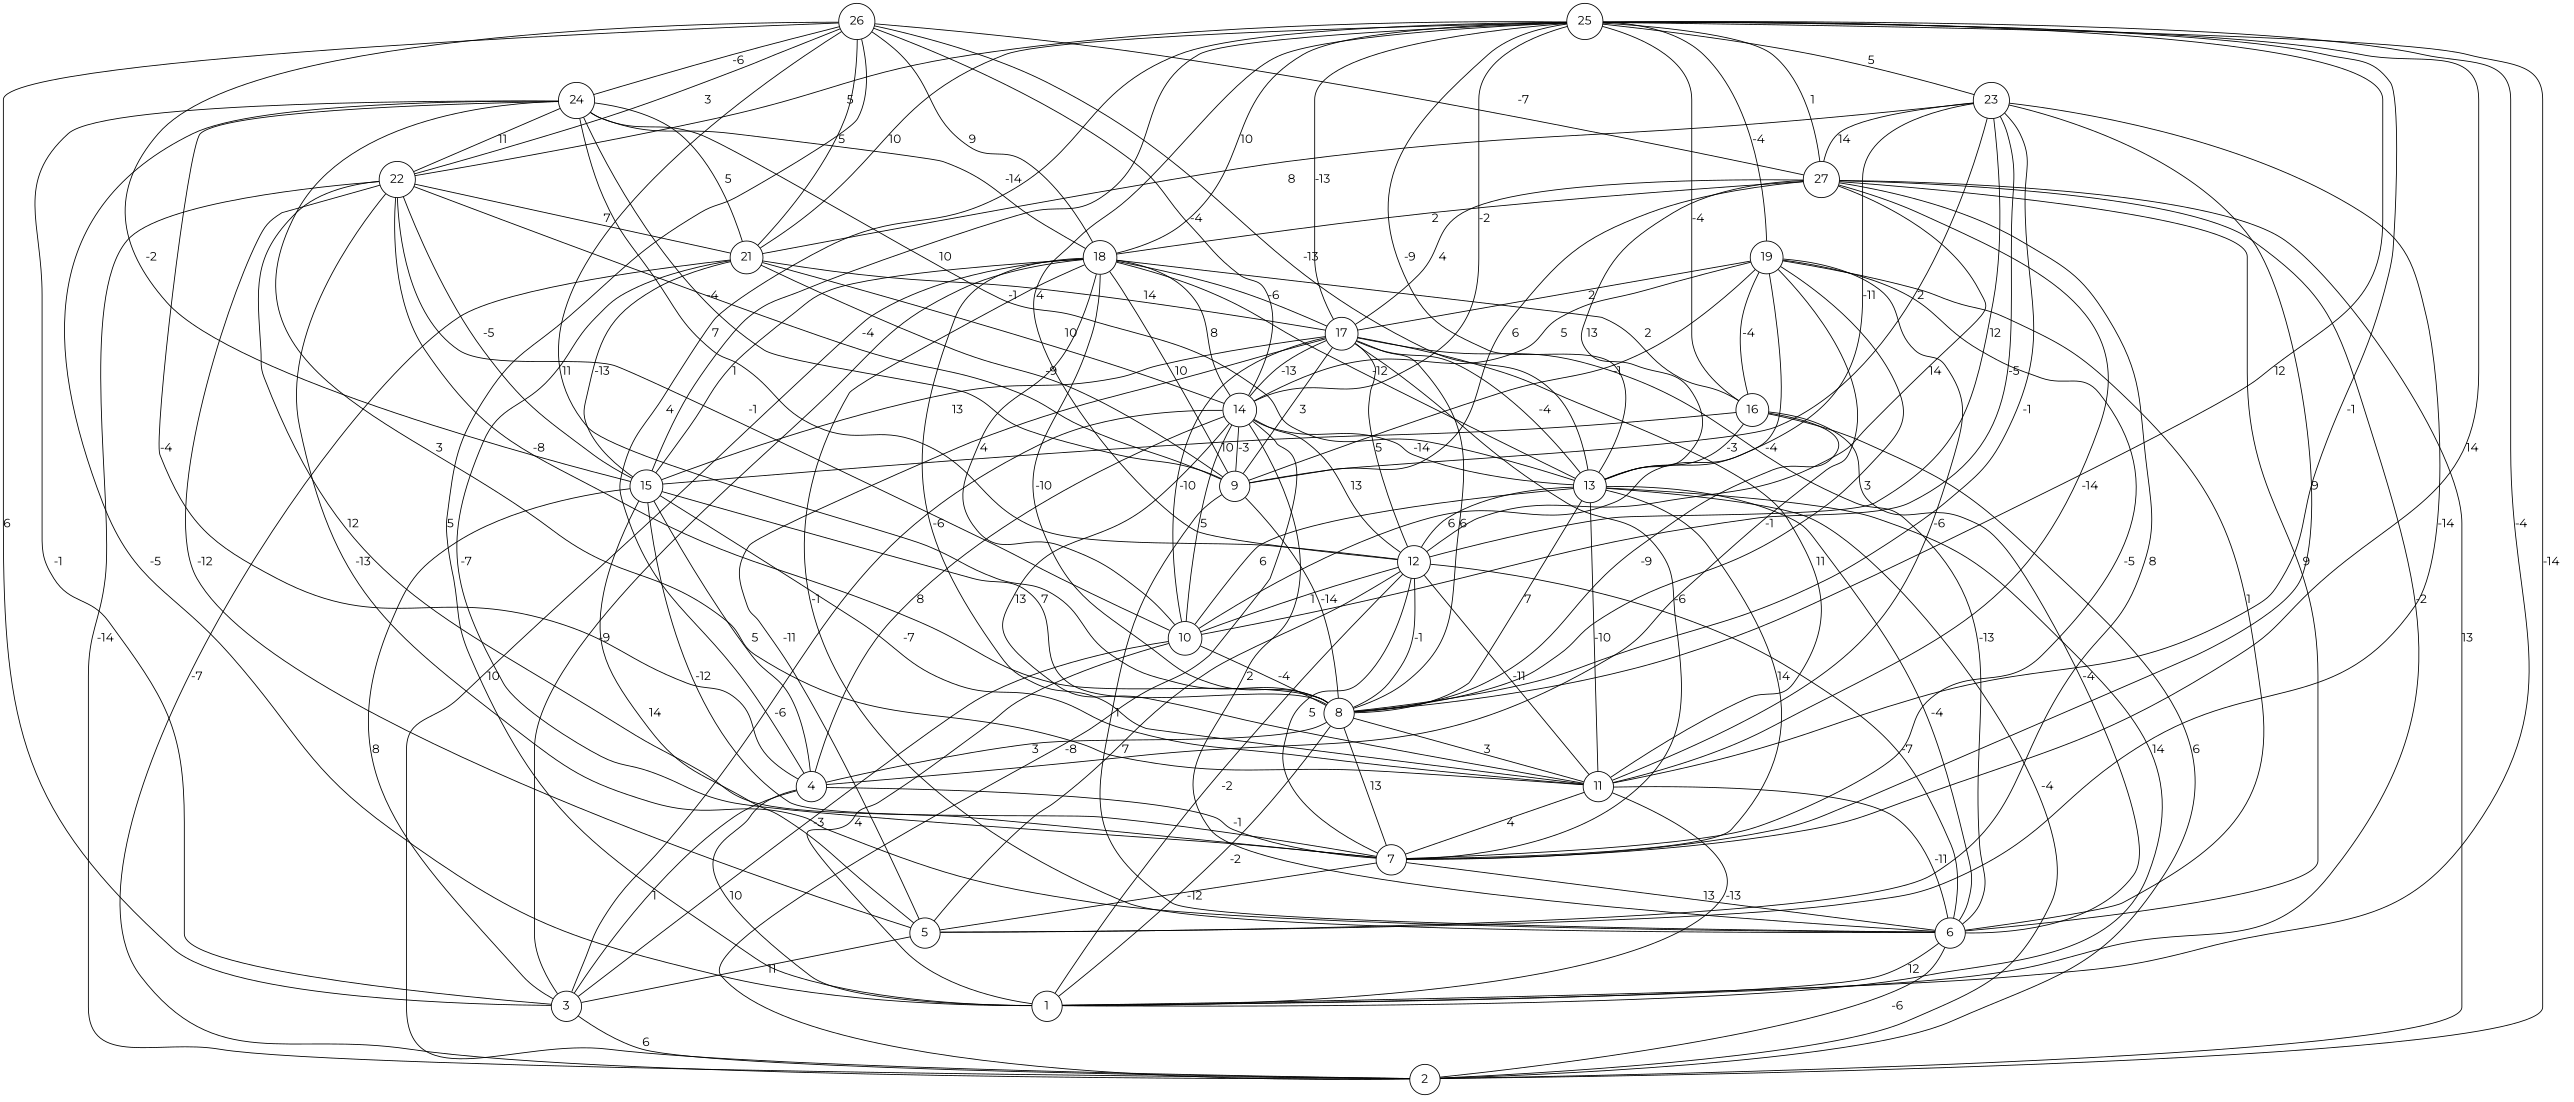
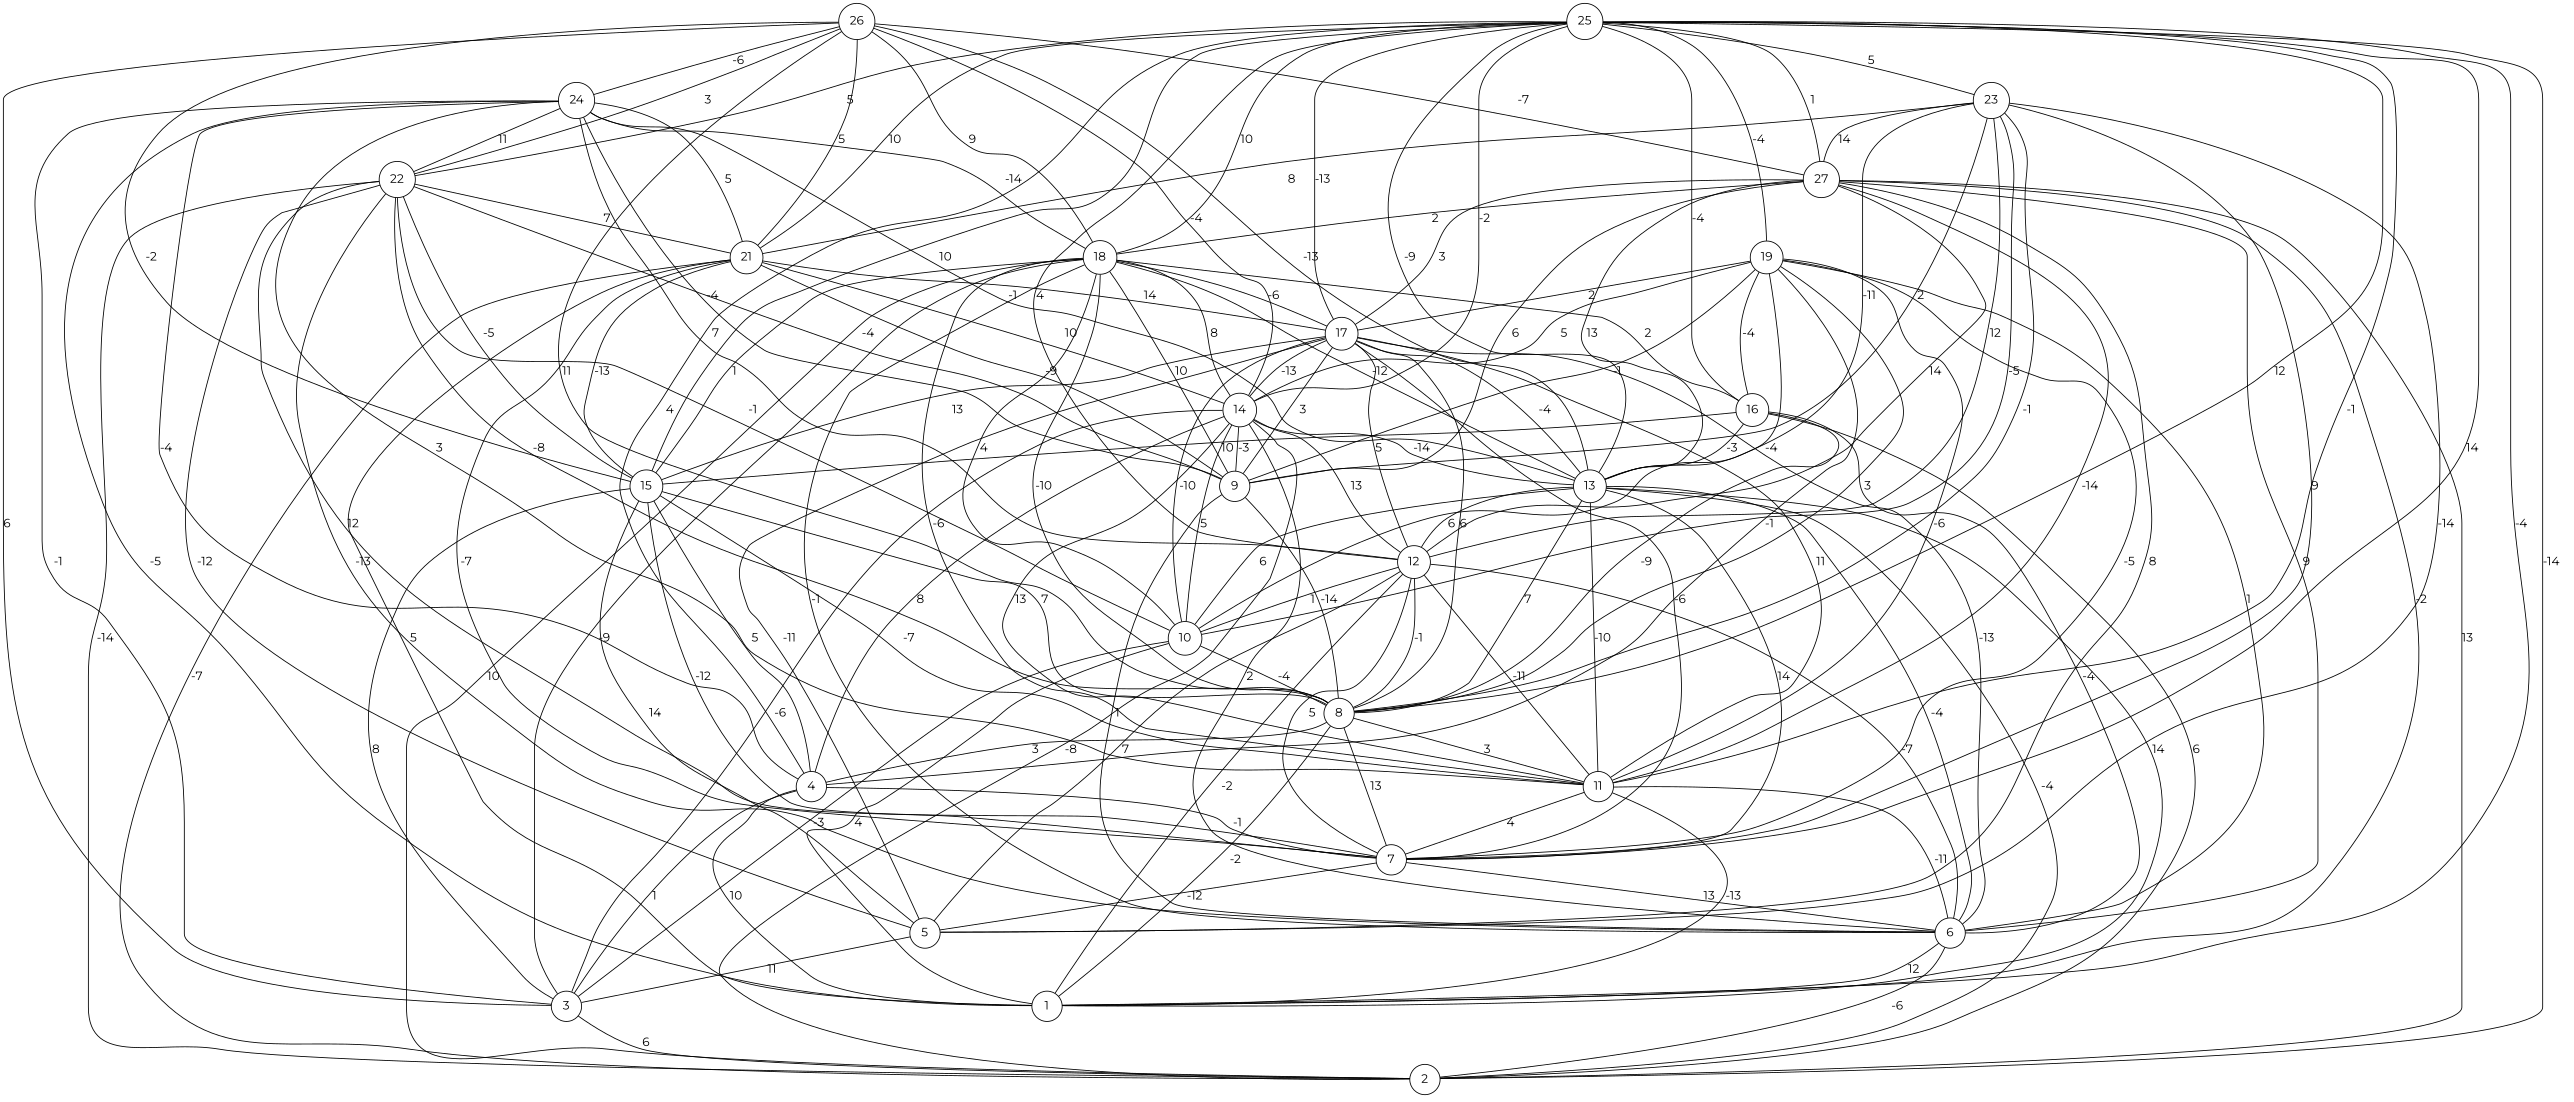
edge "27" -- "17": label "4" -> "3"
edge "26" -- "1": now "21" -- "1"
